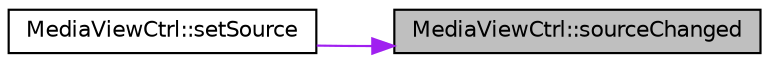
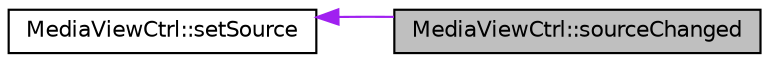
edge "MediaViewCtrl::setSource" -> "MediaViewCtrl::sourceChanged": reversed
